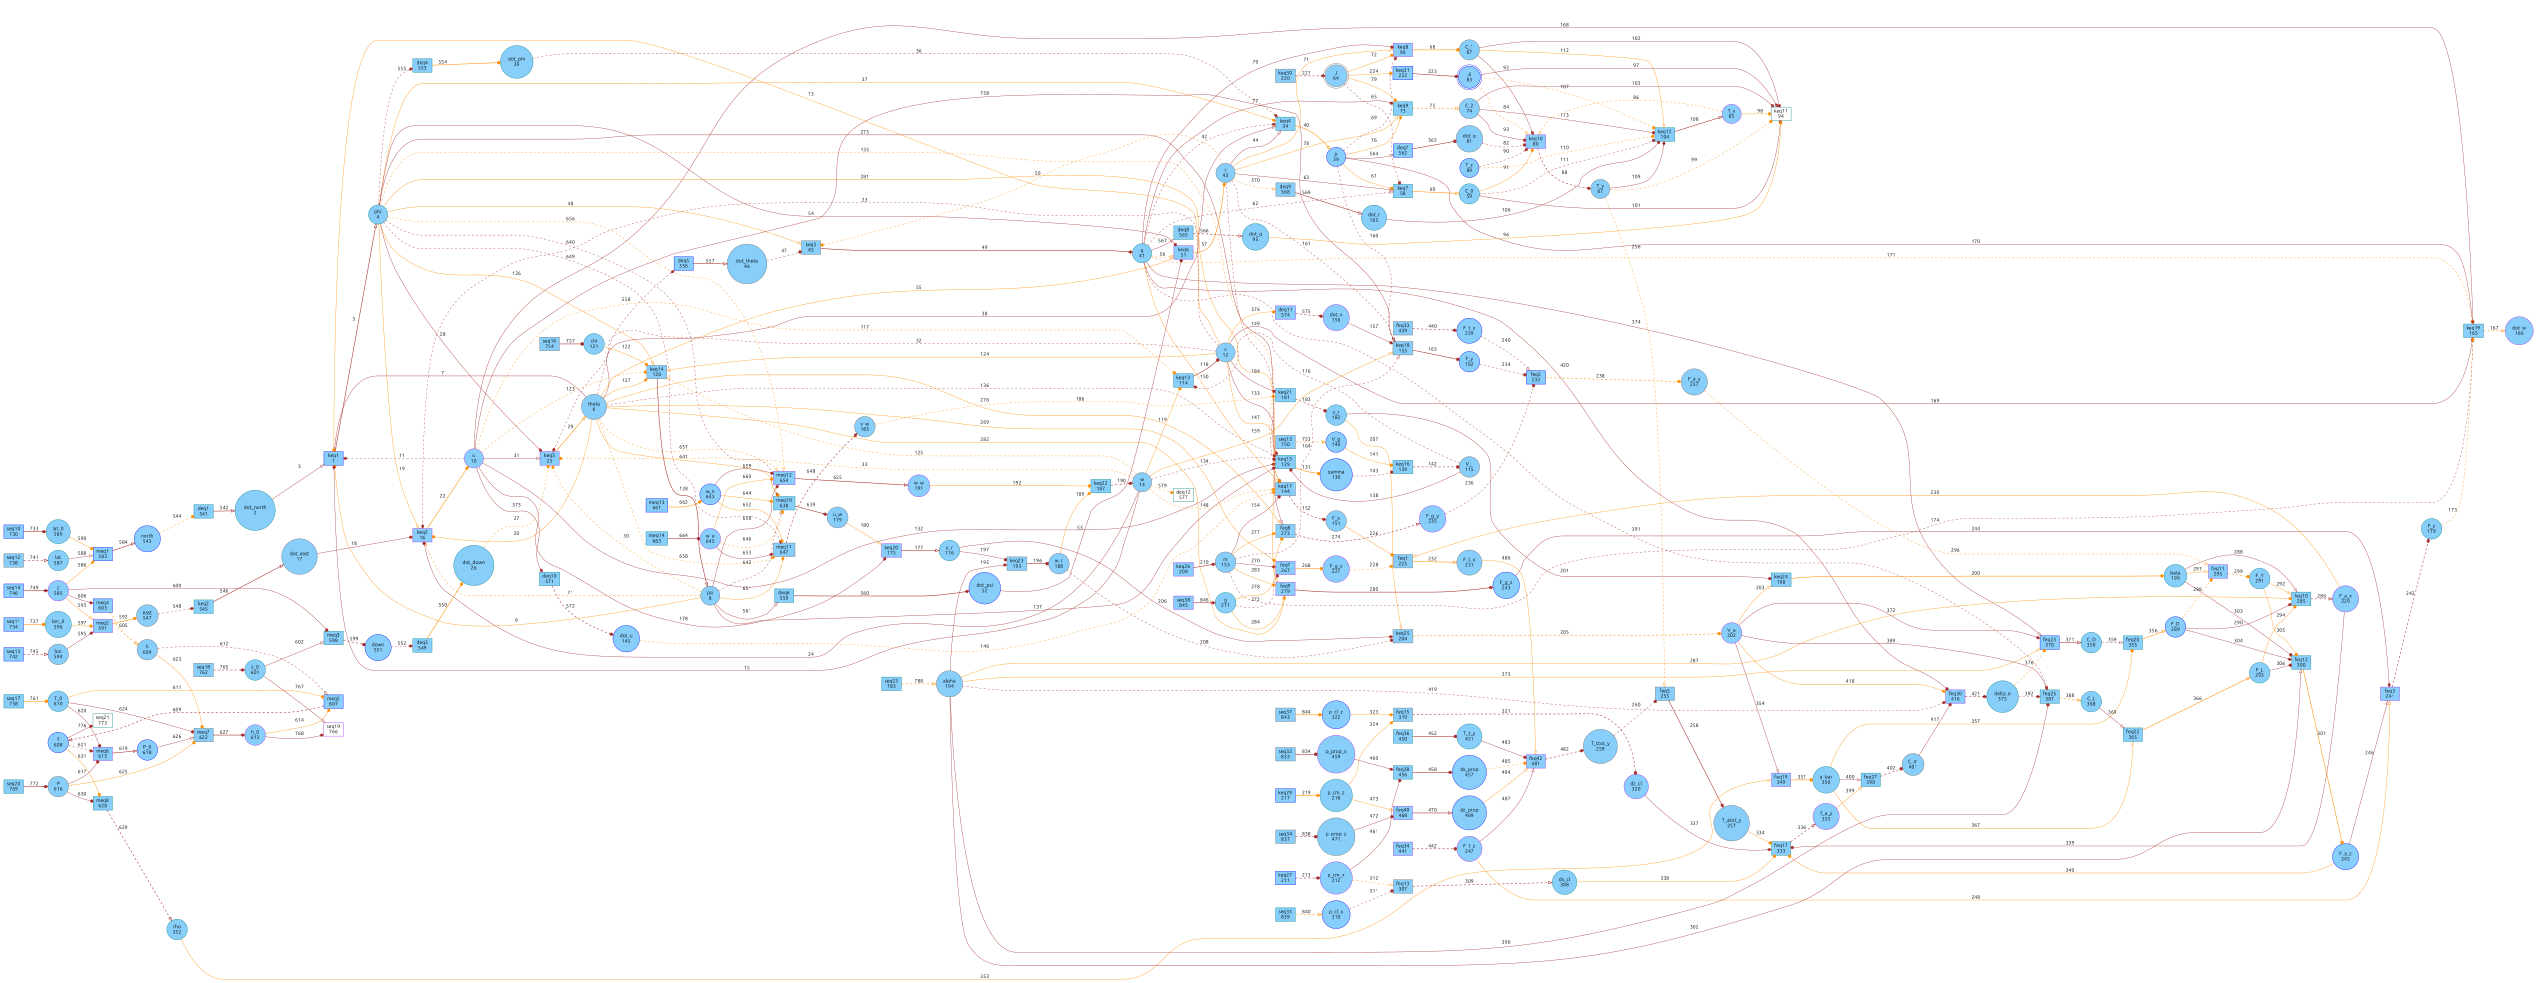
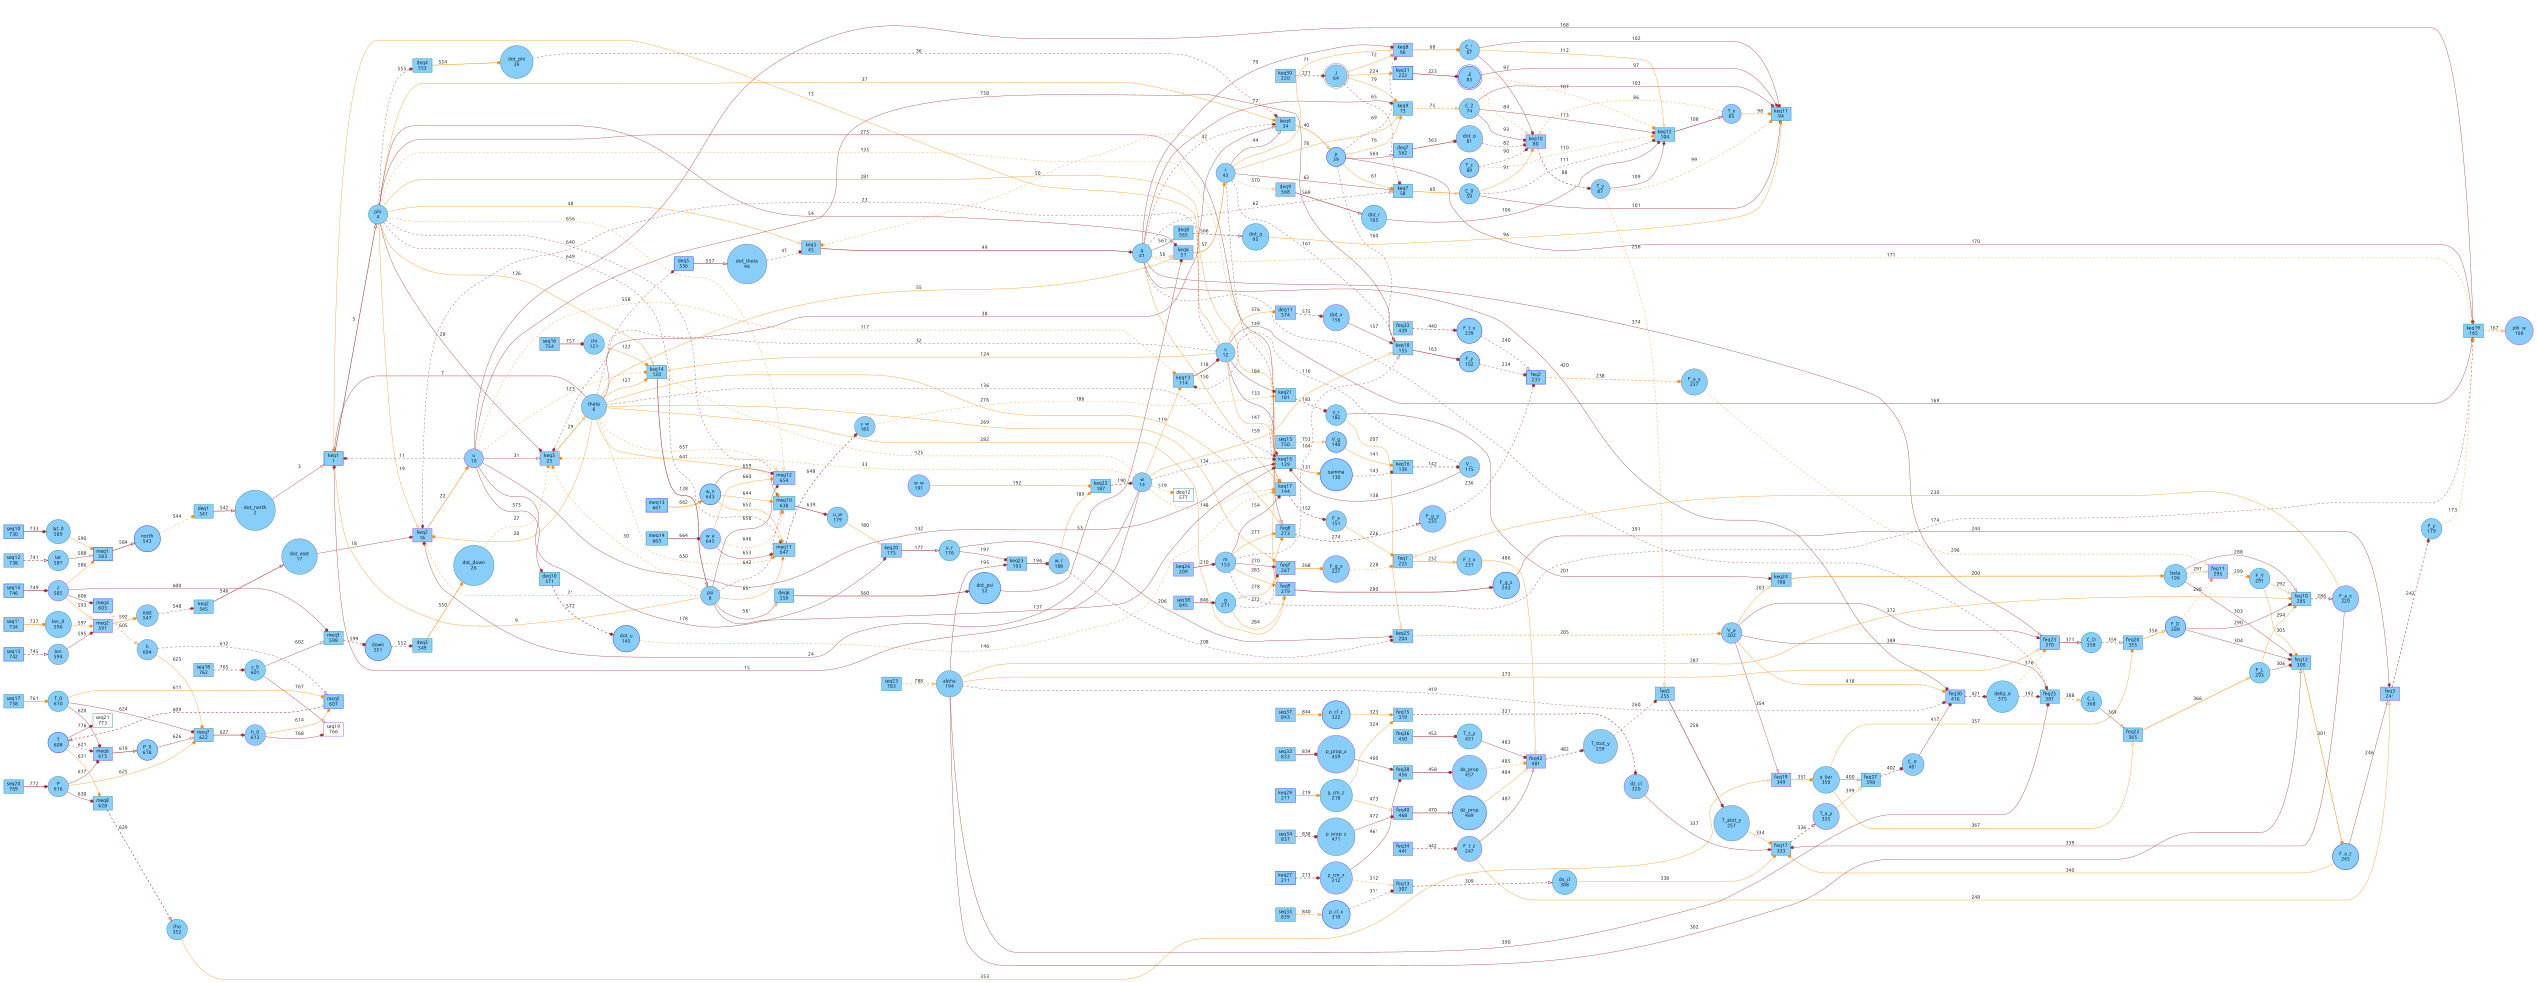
node "keq11 94": fillcolor white -> lightskyblue
node "dot_w 166": label "dot_w 166" -> "phi_w 166"
edge "meq12 654" -> "w_w 191": removed, label "655"
node "dx_prop 457": color blue -> purple
